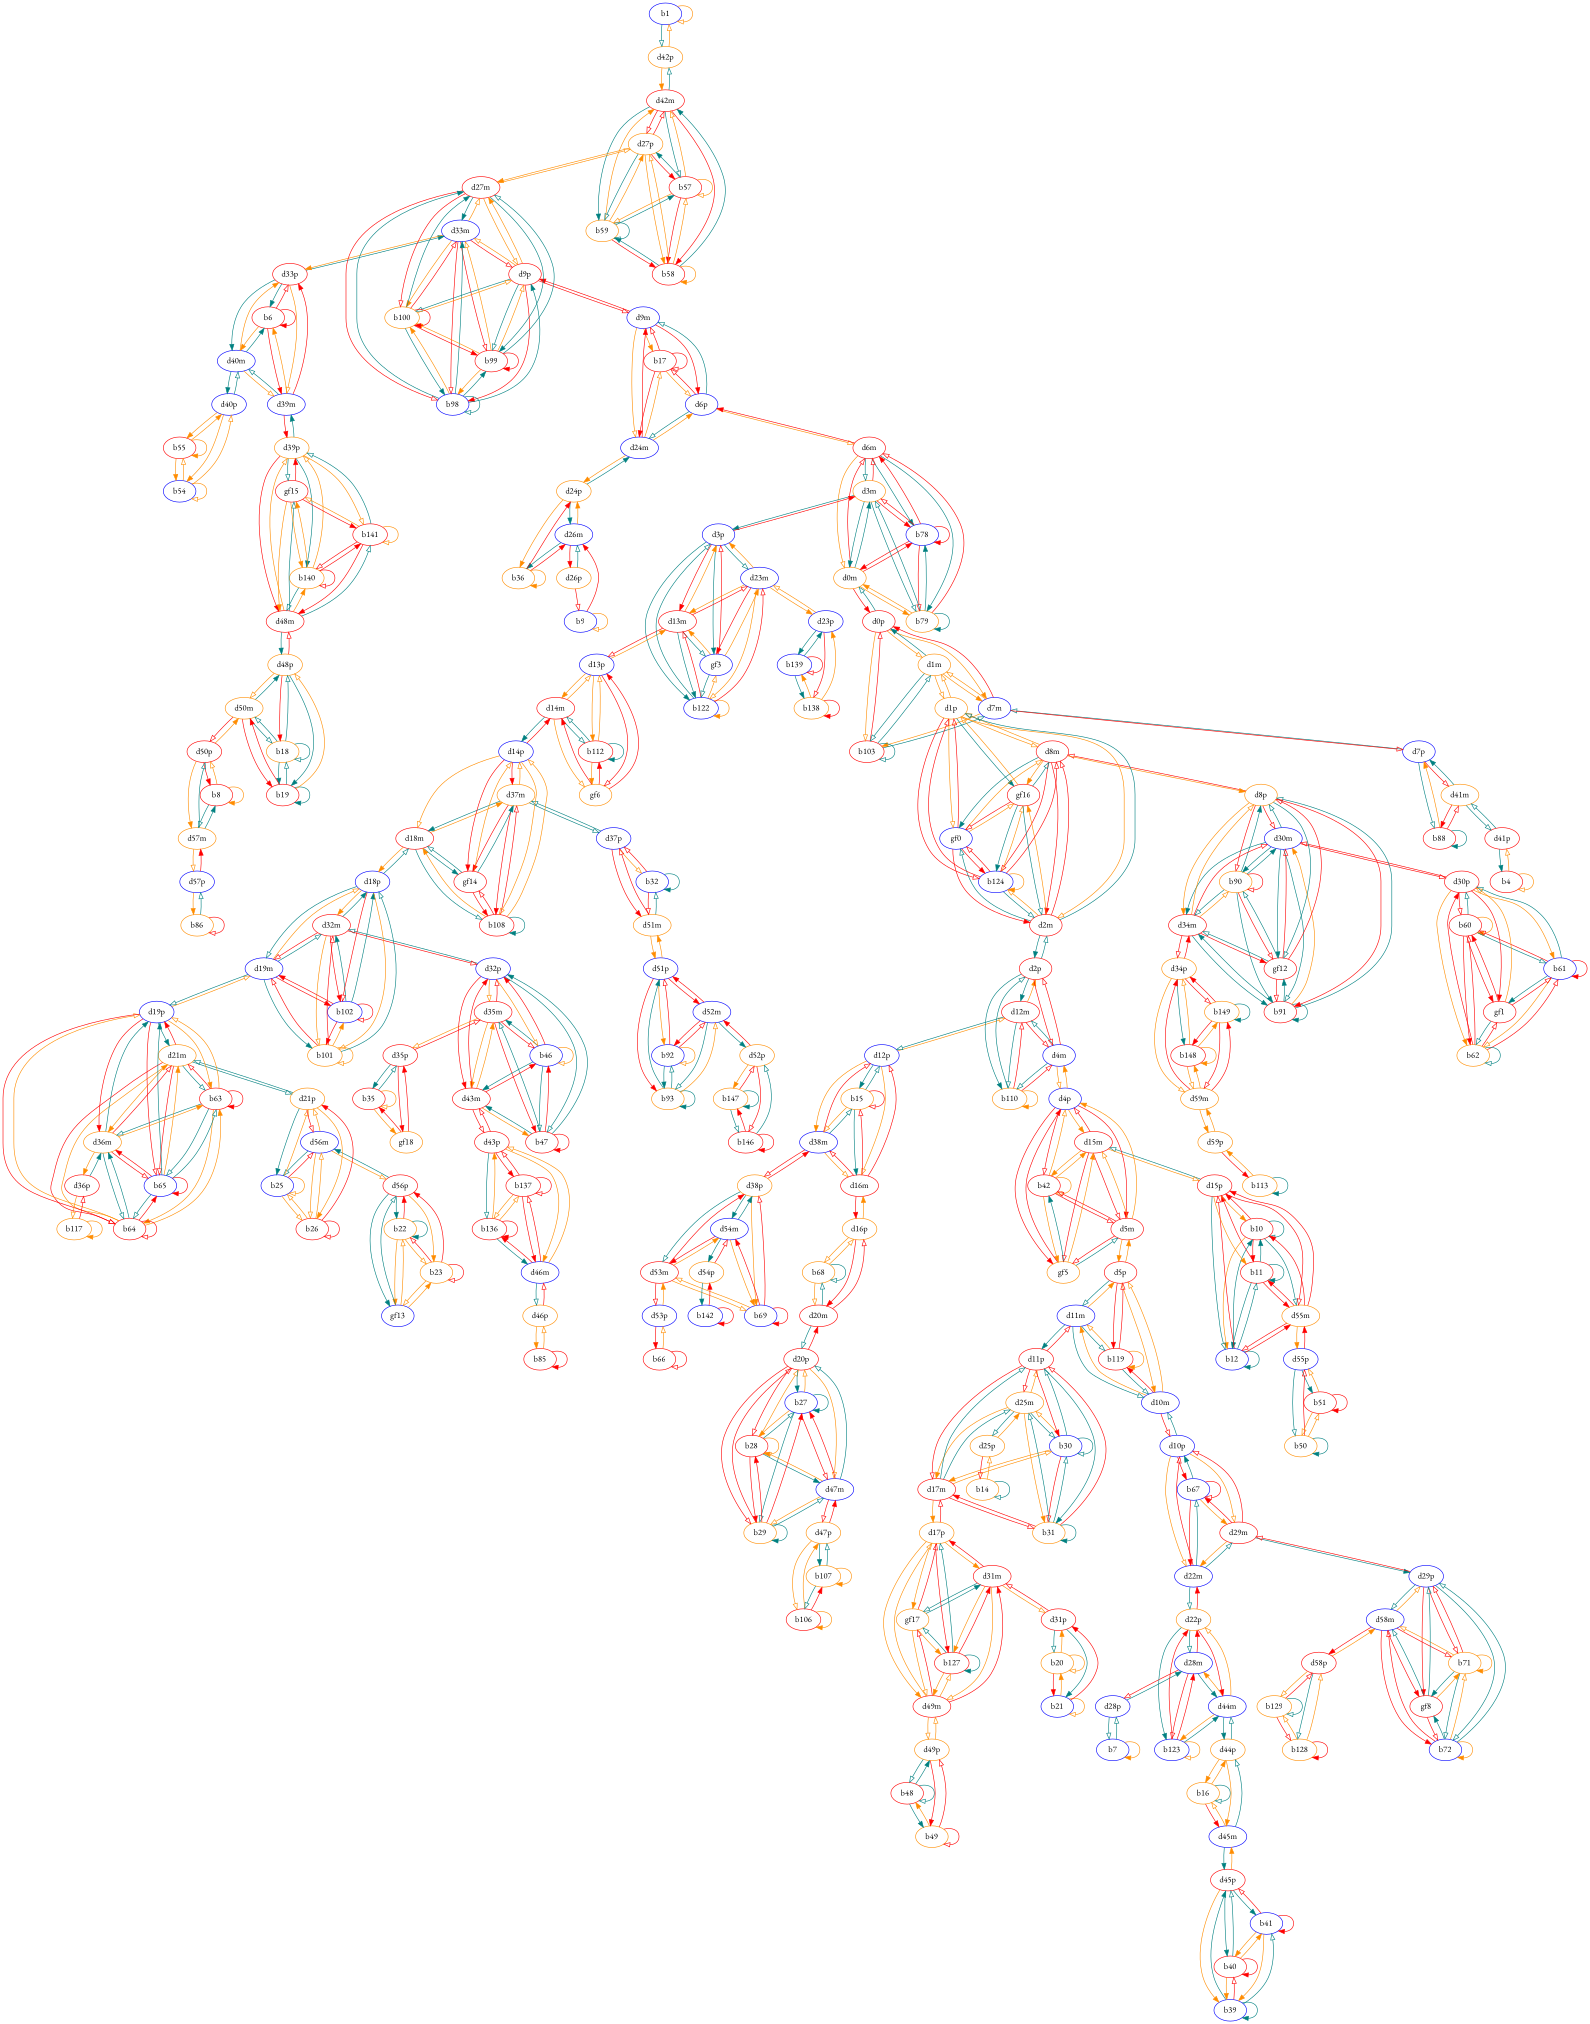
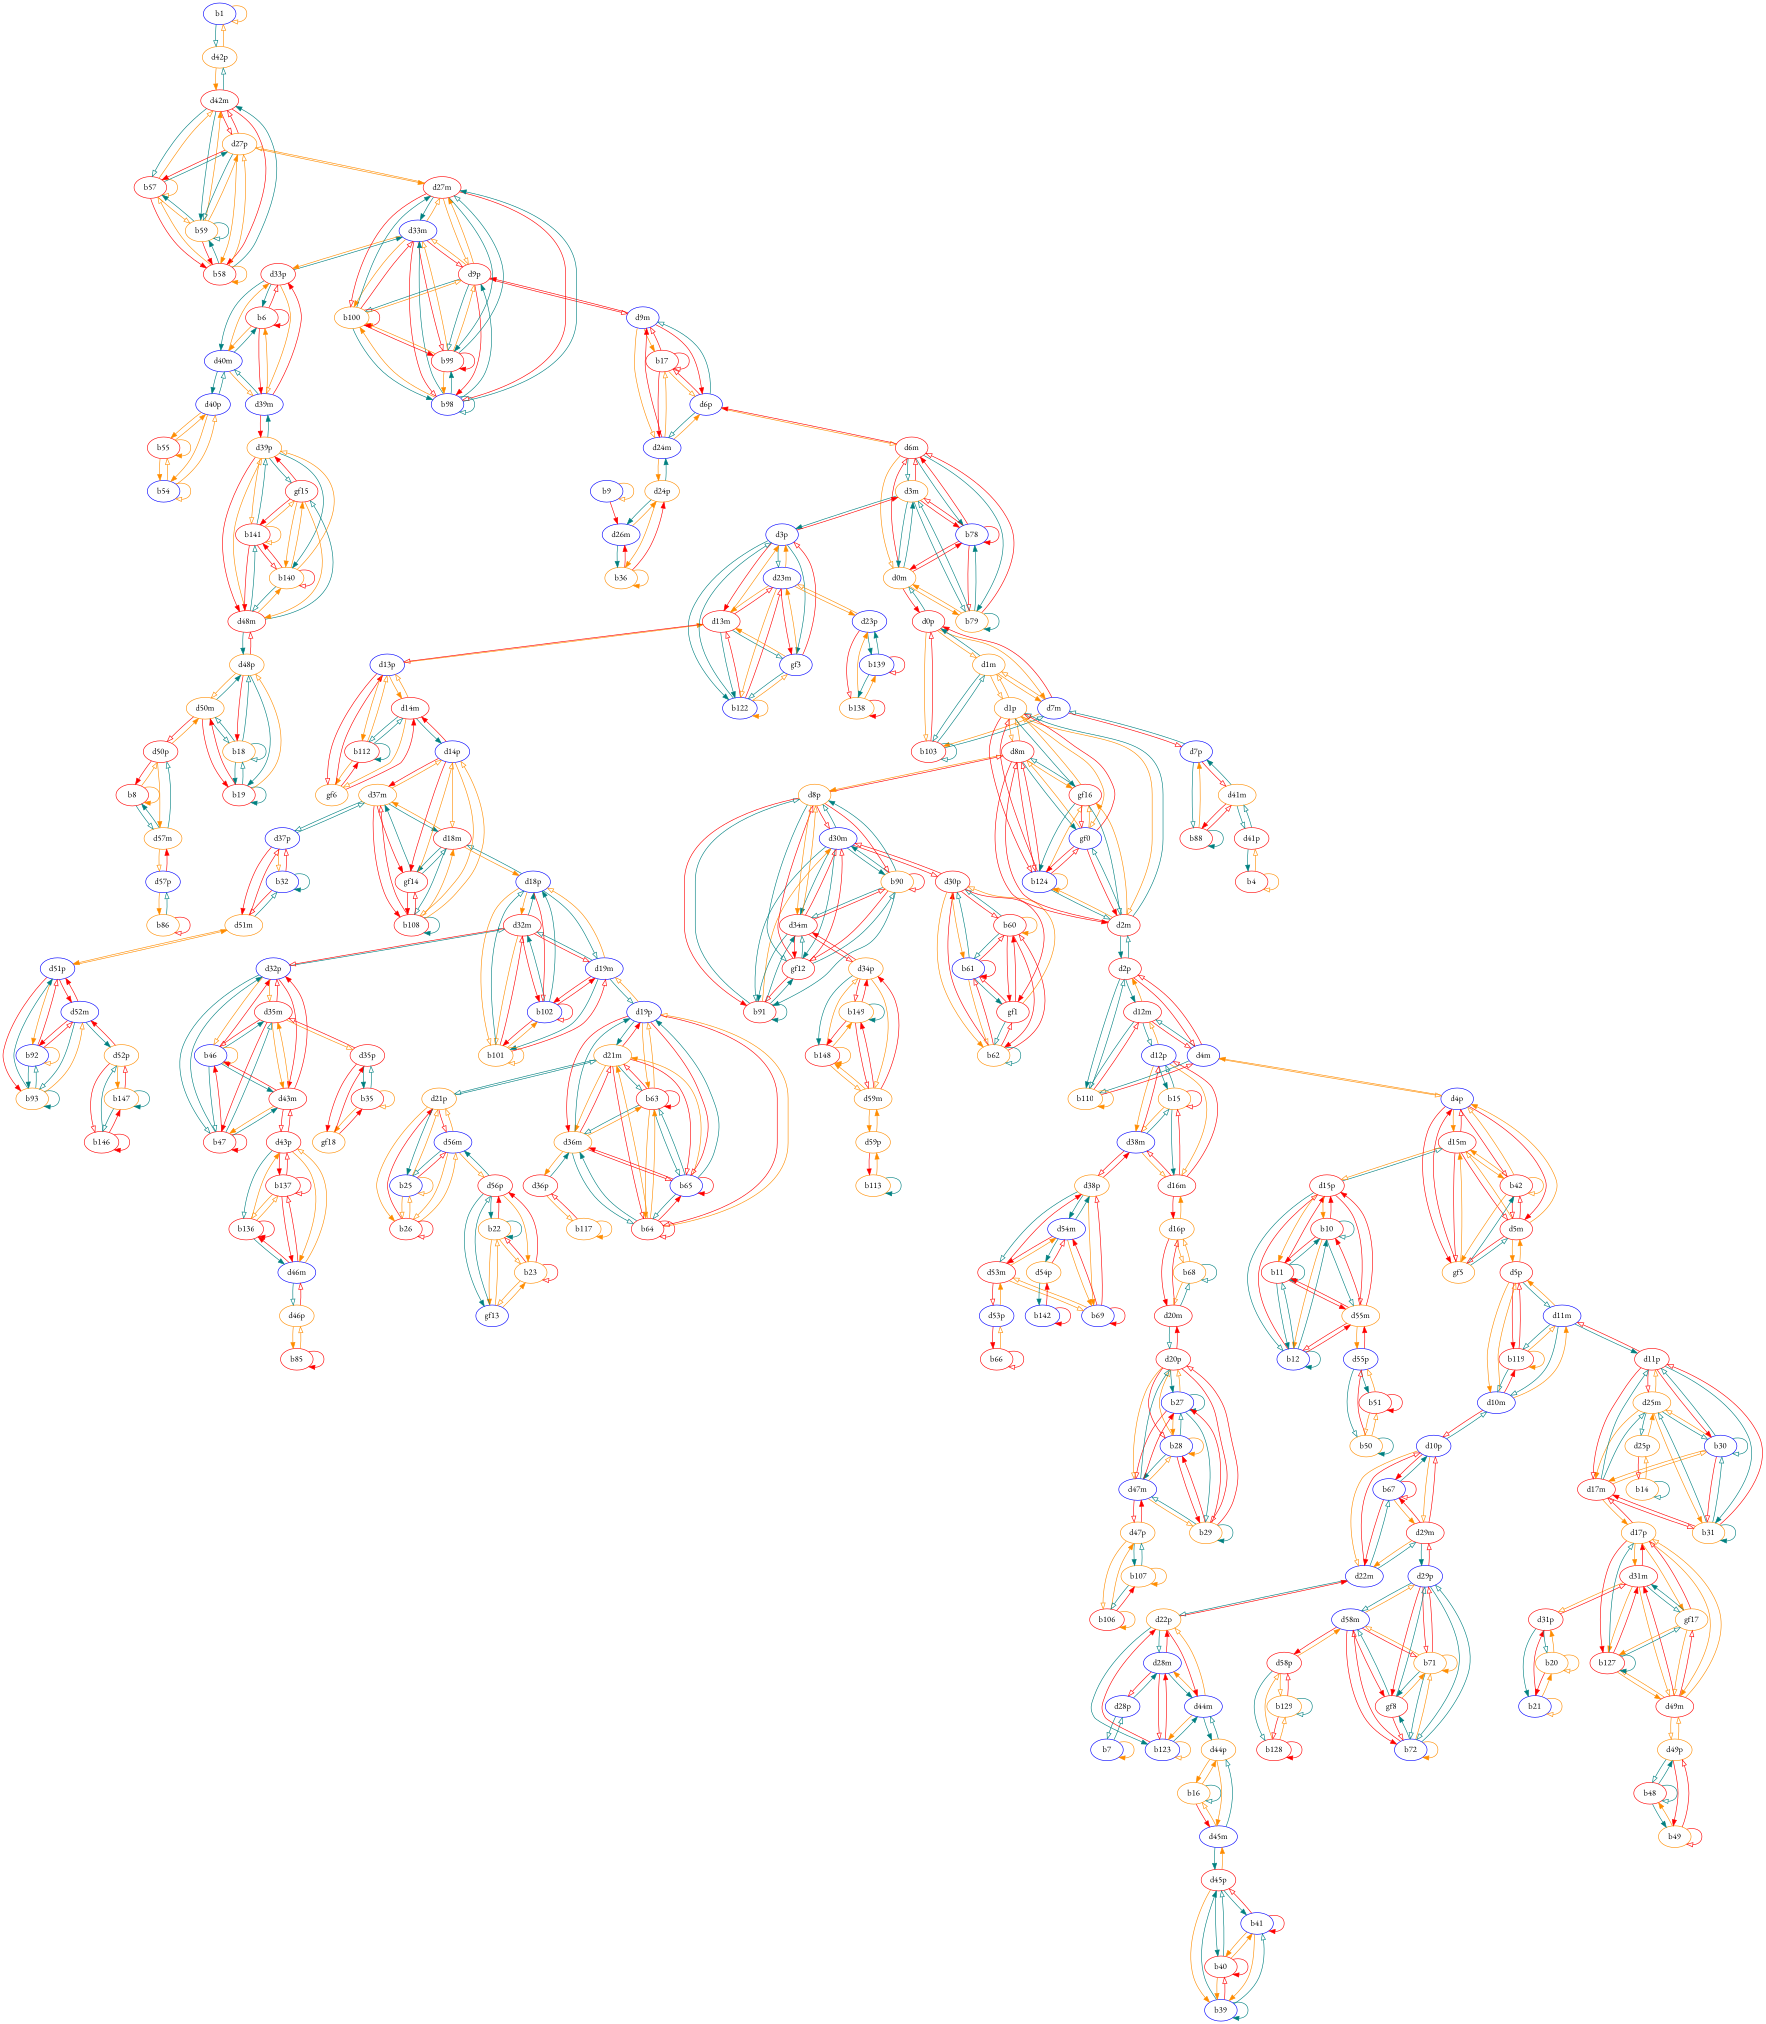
node "d26p": removed
edge "d34m" -> "b90": color darkorange -> red
node "b28": color red -> blue
node "b128": color darkorange -> red
